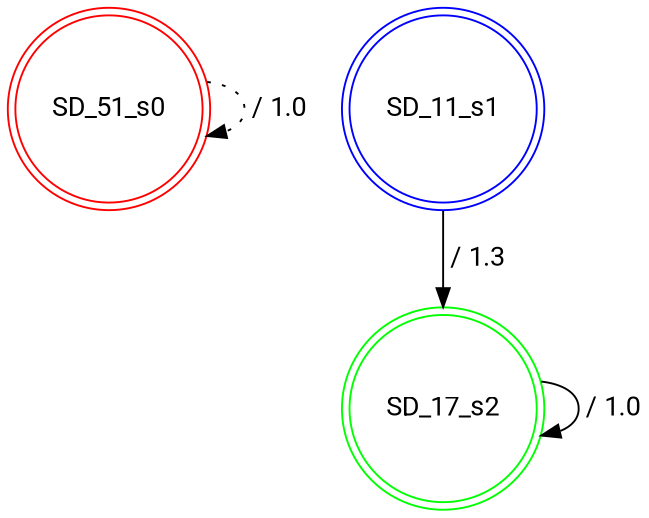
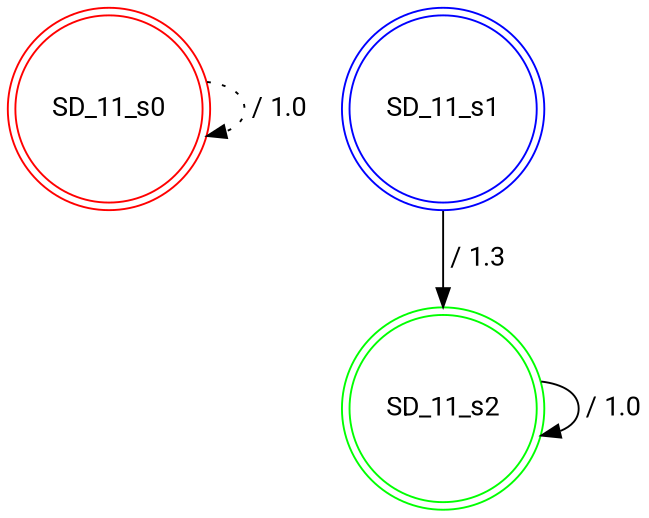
node "SD_51_s0": label "SD_51_s0" -> "SD_11_s0"
node "SD_17_s2": label "SD_17_s2" -> "SD_11_s2"
